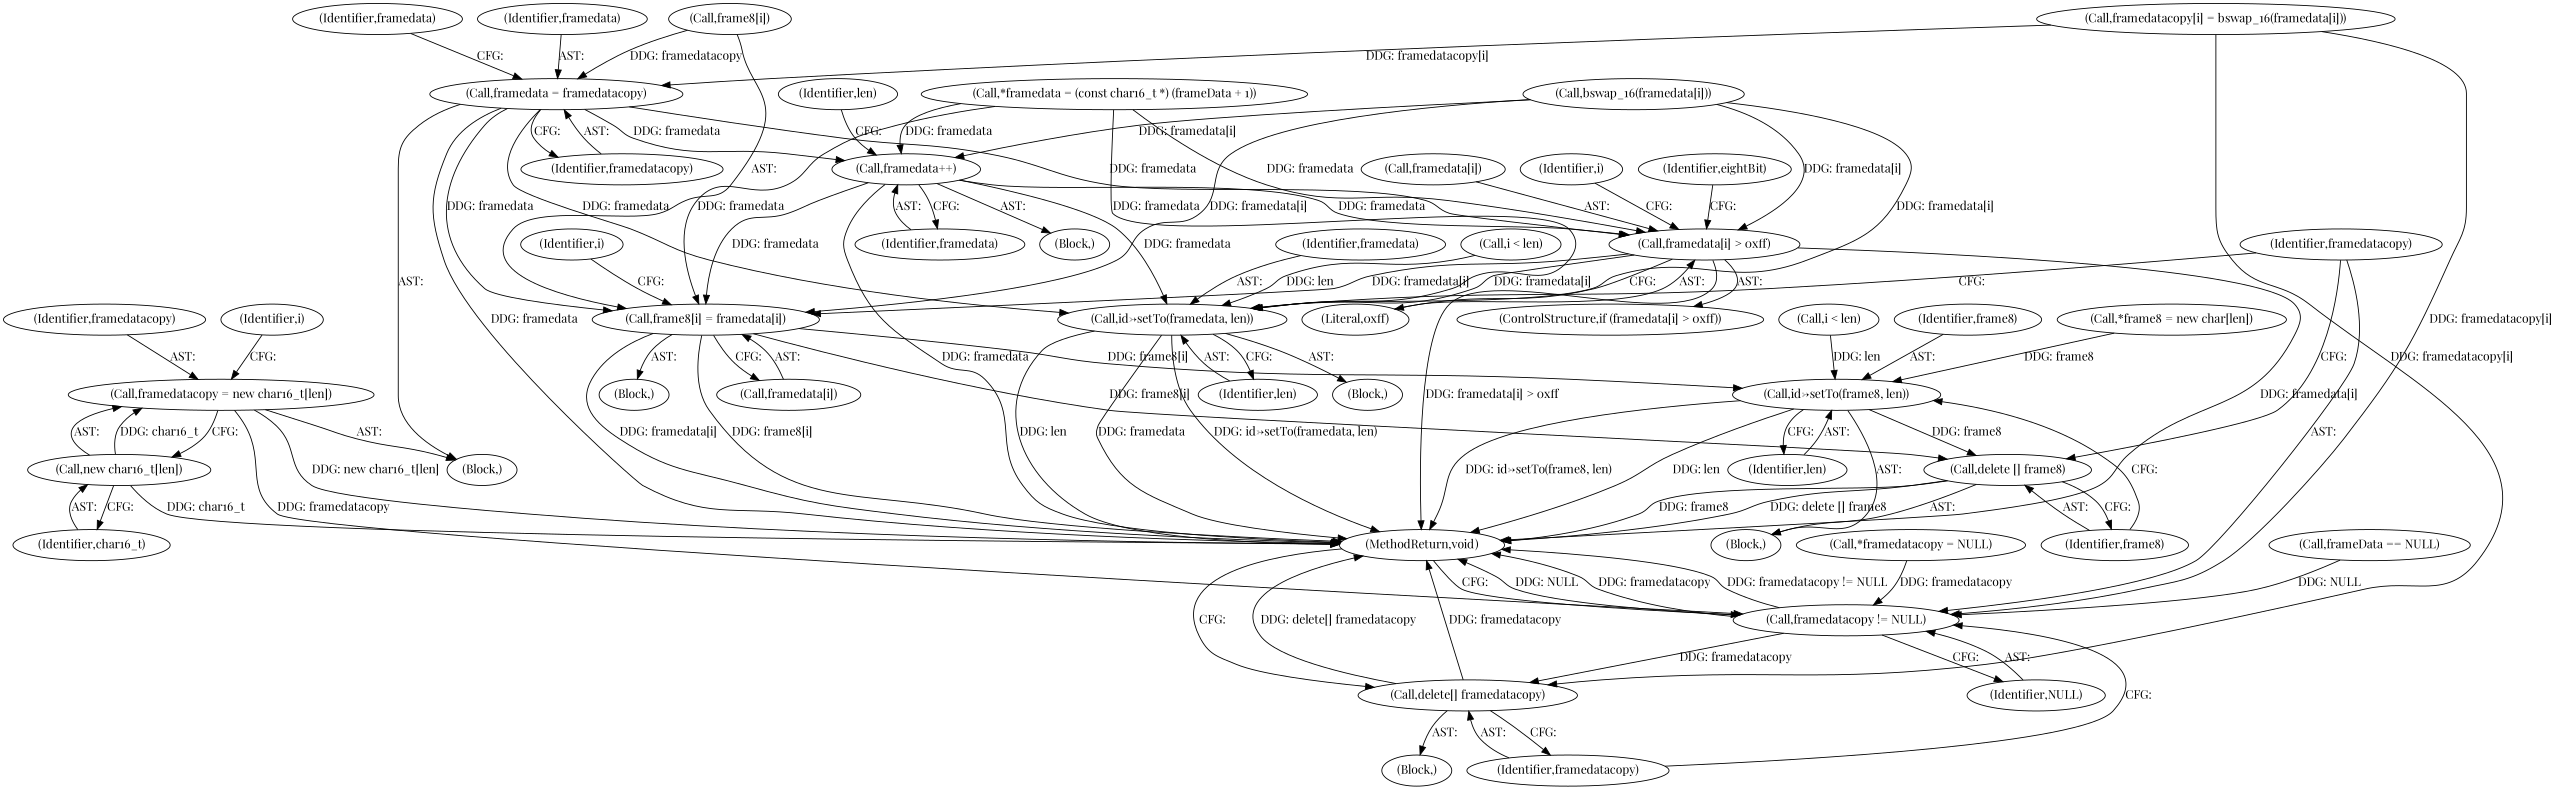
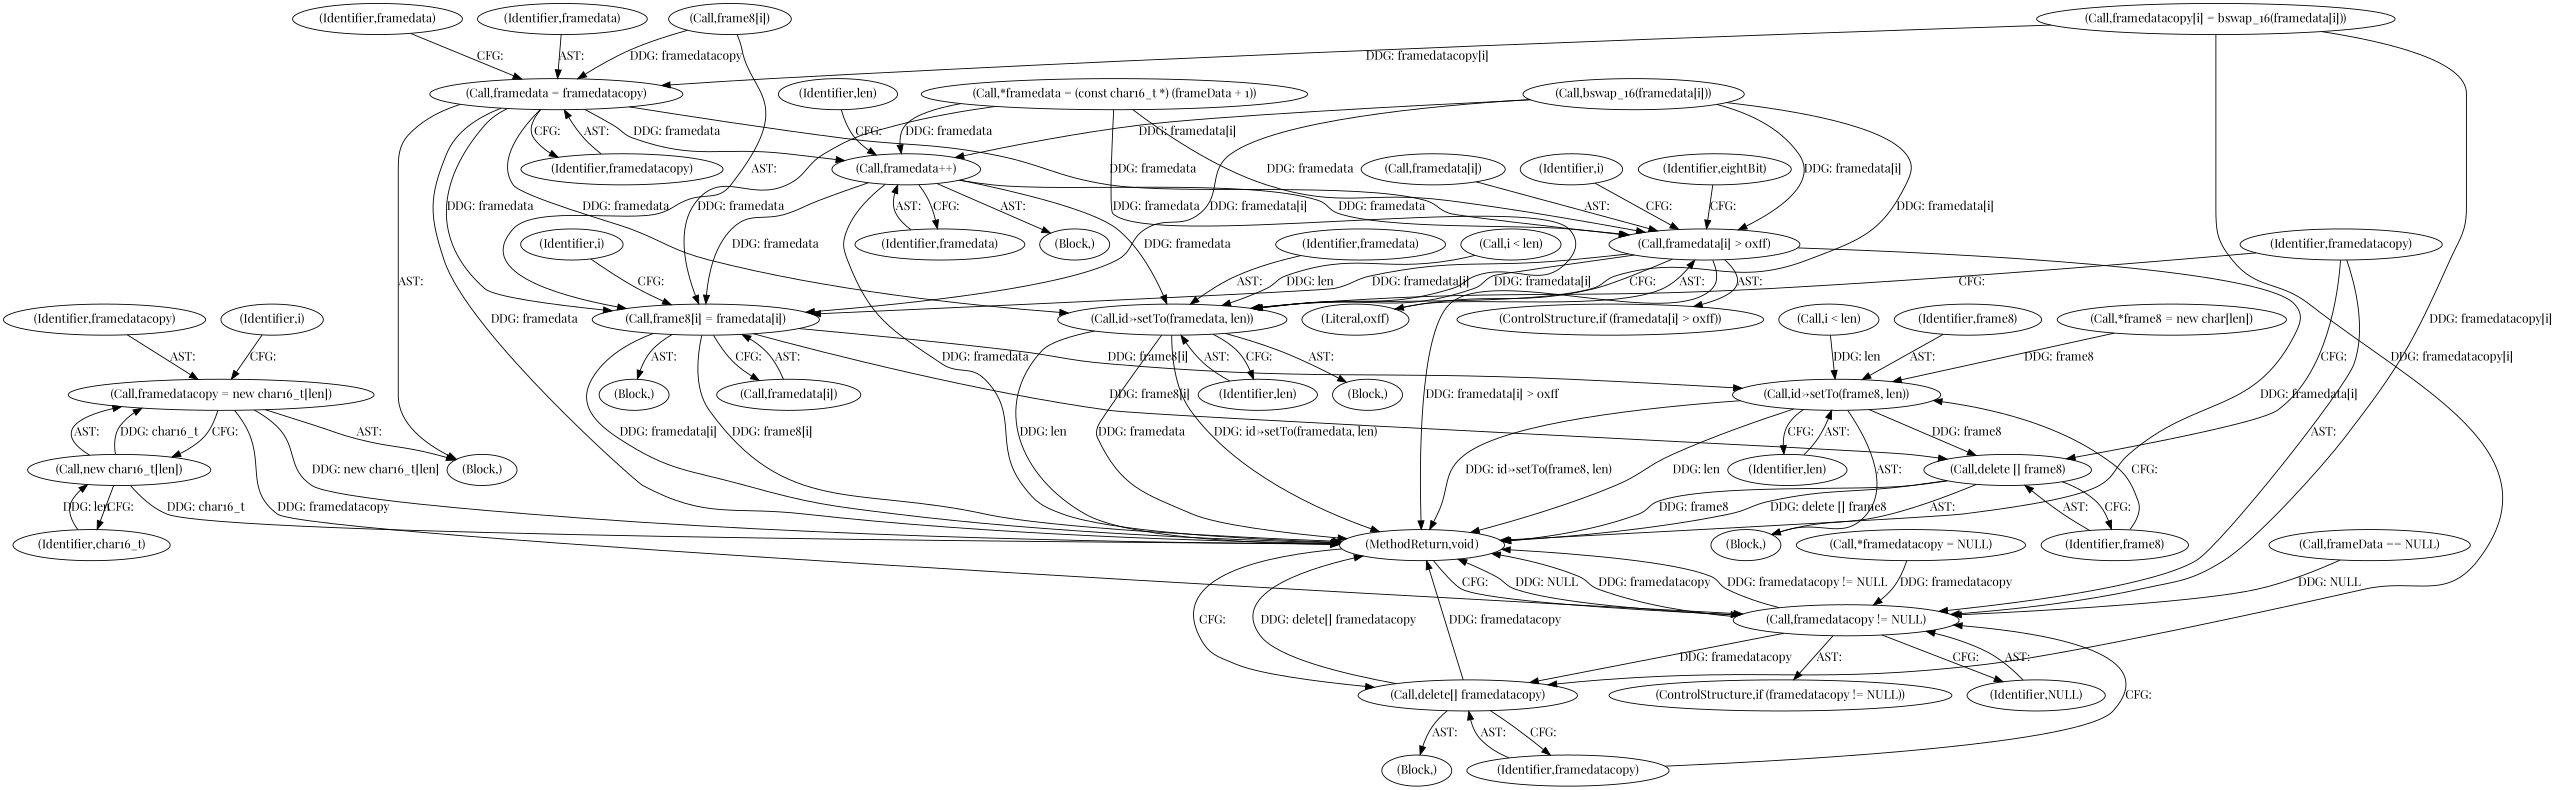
edge "(Identifier,char16_t)" -> "(Call,new char16_t[len])": label "AST: " -> "DDG: len"
node "(ControlStructure,if (framedatacopy != NULL))": added
